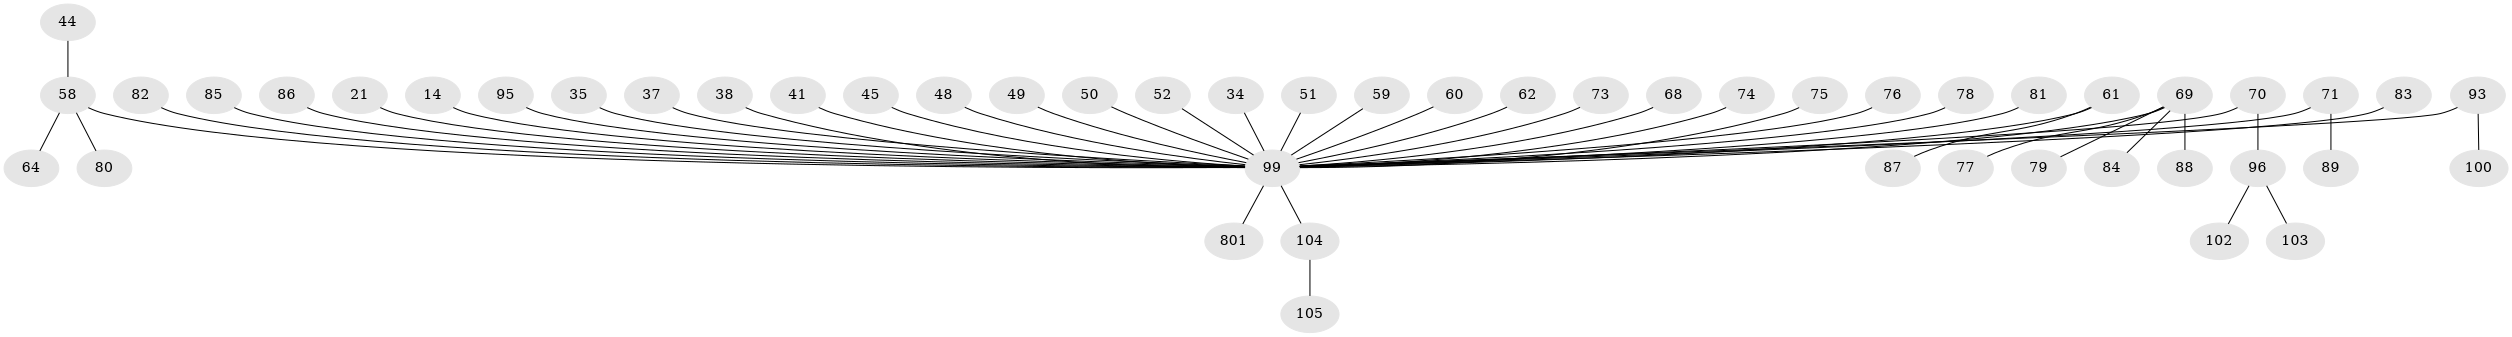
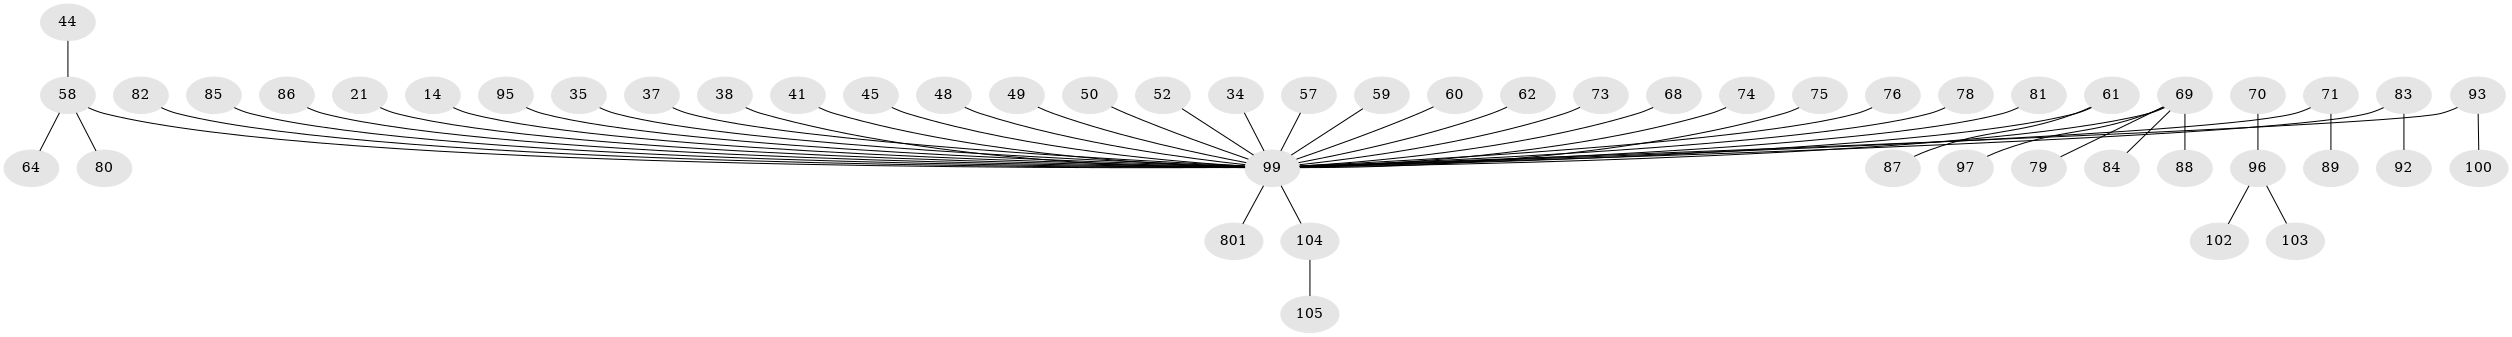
node "51": label "51" -> "57"
edge "70" -- "99": removed
node "77": label "77" -> "97"
node "92": added
